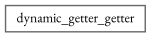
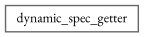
node "dynamic_getter_getter": label "dynamic_getter_getter" -> "dynamic_spec_getter"
